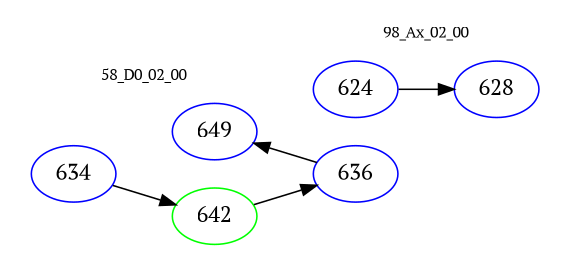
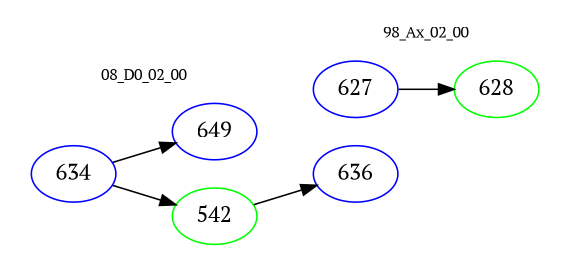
cluster "58_D0_02_00": label "58_D0_02_00" -> "08_D0_02_00"
node "624": label "624" -> "627"
node "628": color blue -> green
edge "636" -> "649": now "634" -> "649"
node "642": label "642" -> "542"
